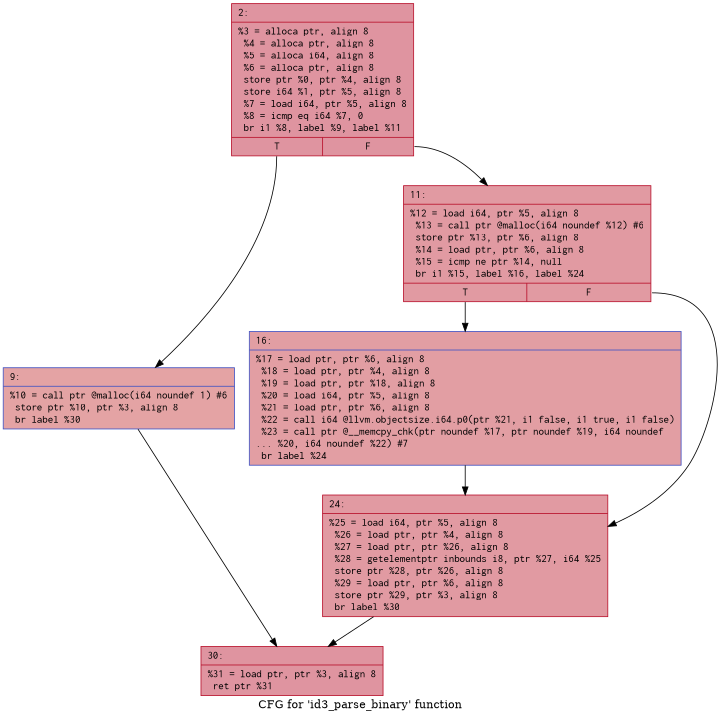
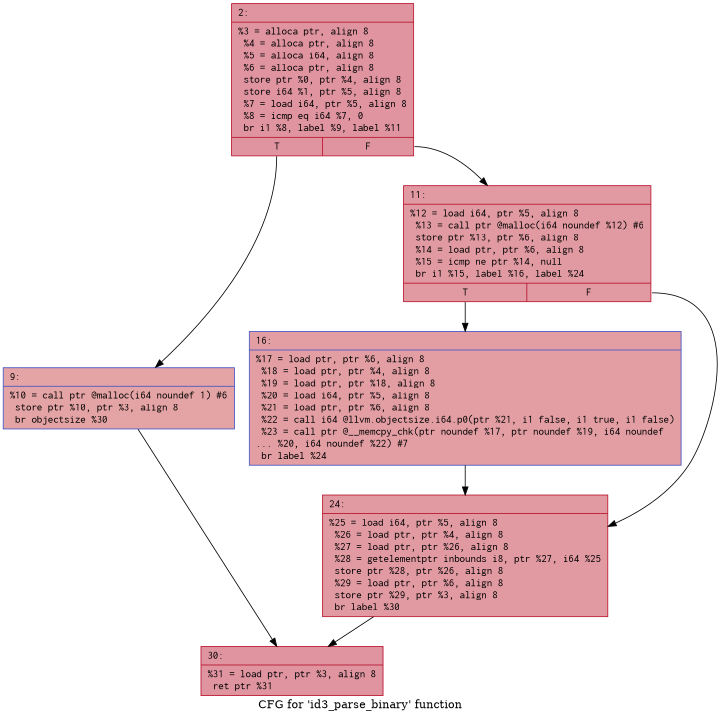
node "9:": text "br label %30" -> "br objectsize %30"
